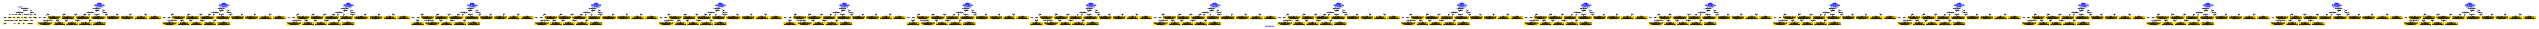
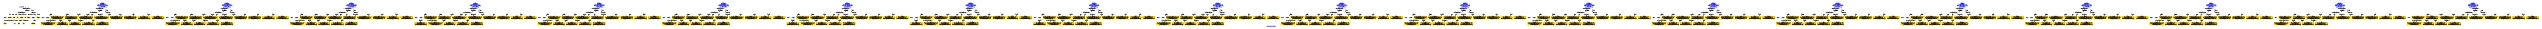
node "credit": added
node "name": fillcolor gold -> lightgray
node "accessionNumber": label "accessionNumber" -> "classification"
